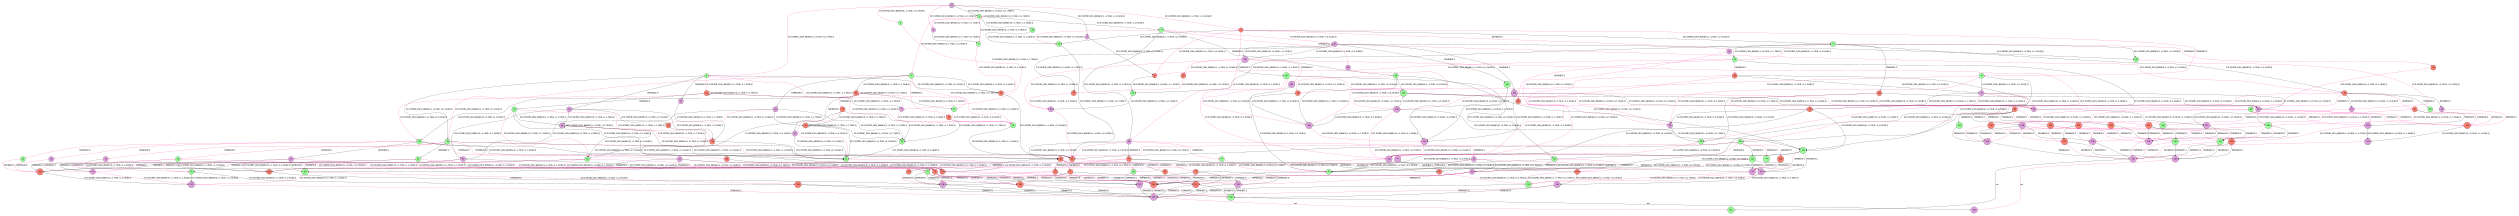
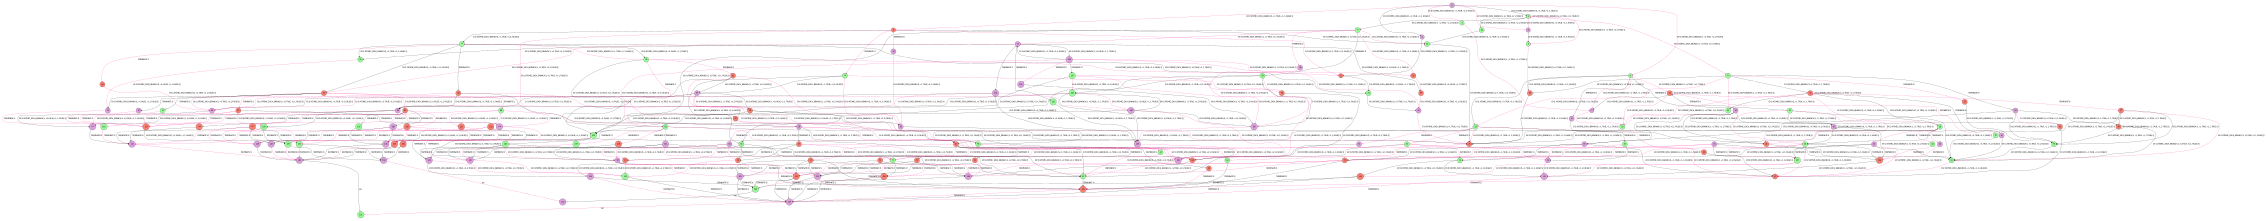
edge "22" -> "55": added, label "EX !0 !ATOMIC_EXCH_BRANCH (1, +1, TRUE, +0, 3, FALSE) !{}"
node "27": added
edge "71" -> "105": now "111" -> "105"
